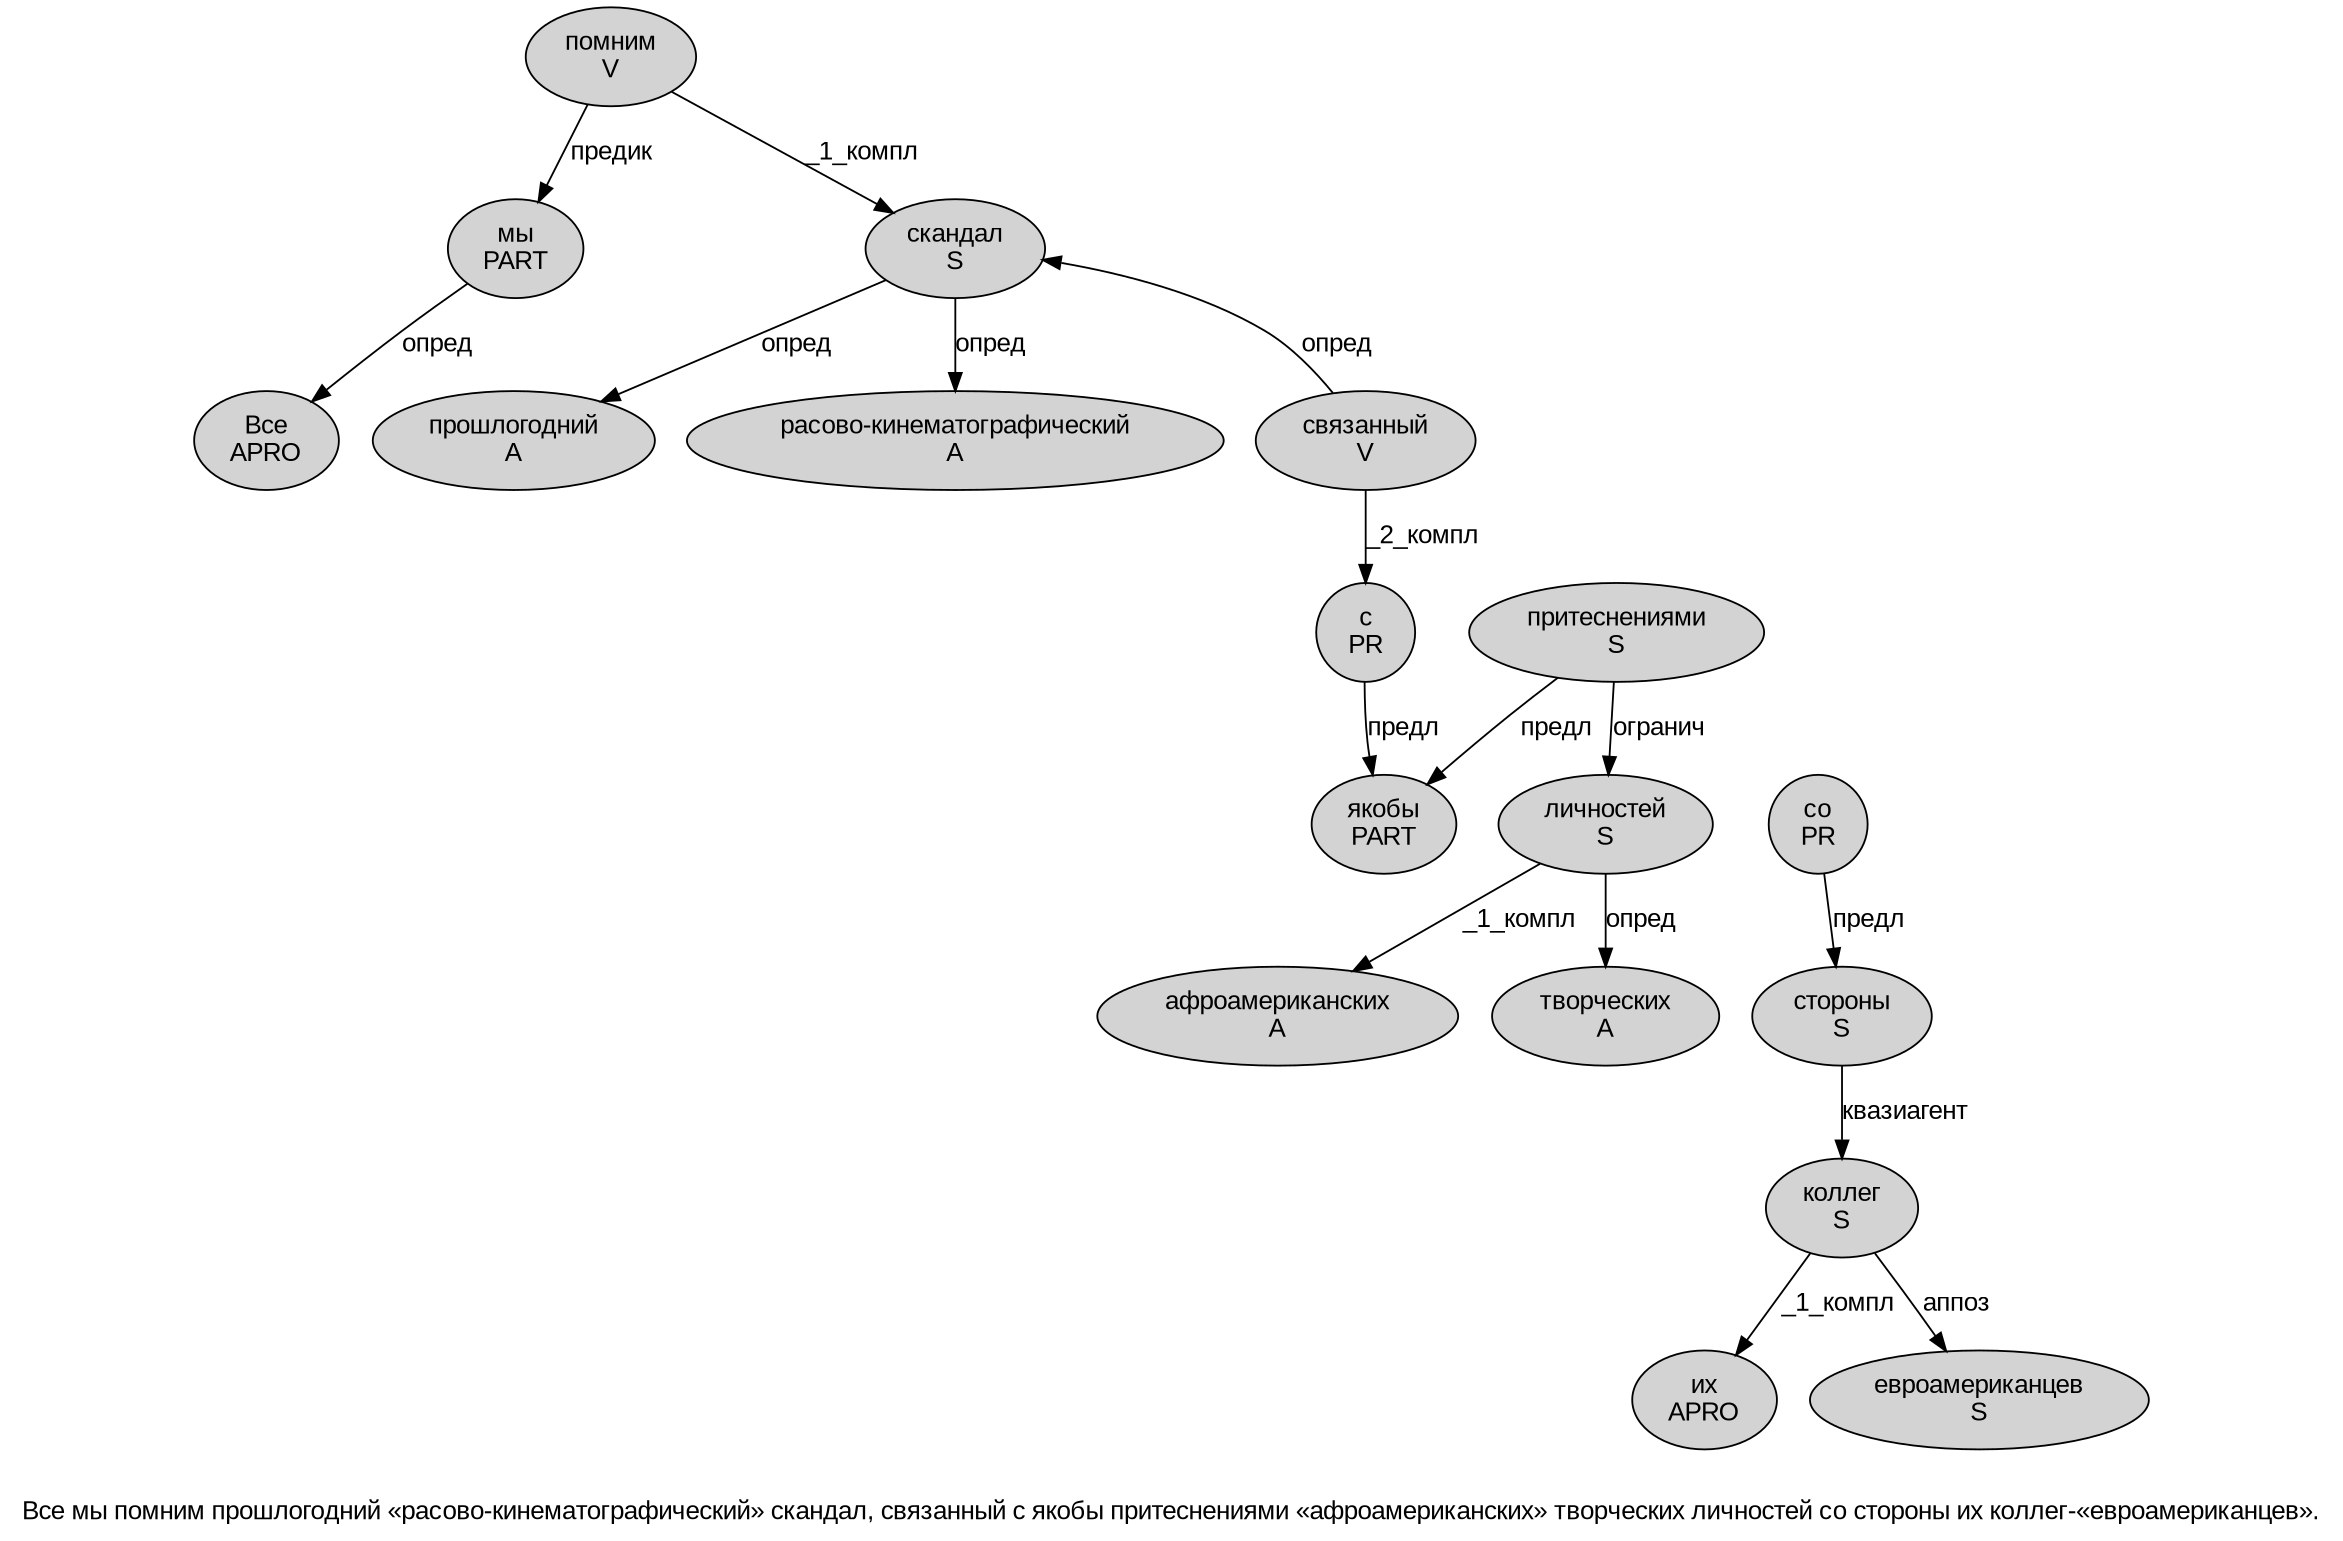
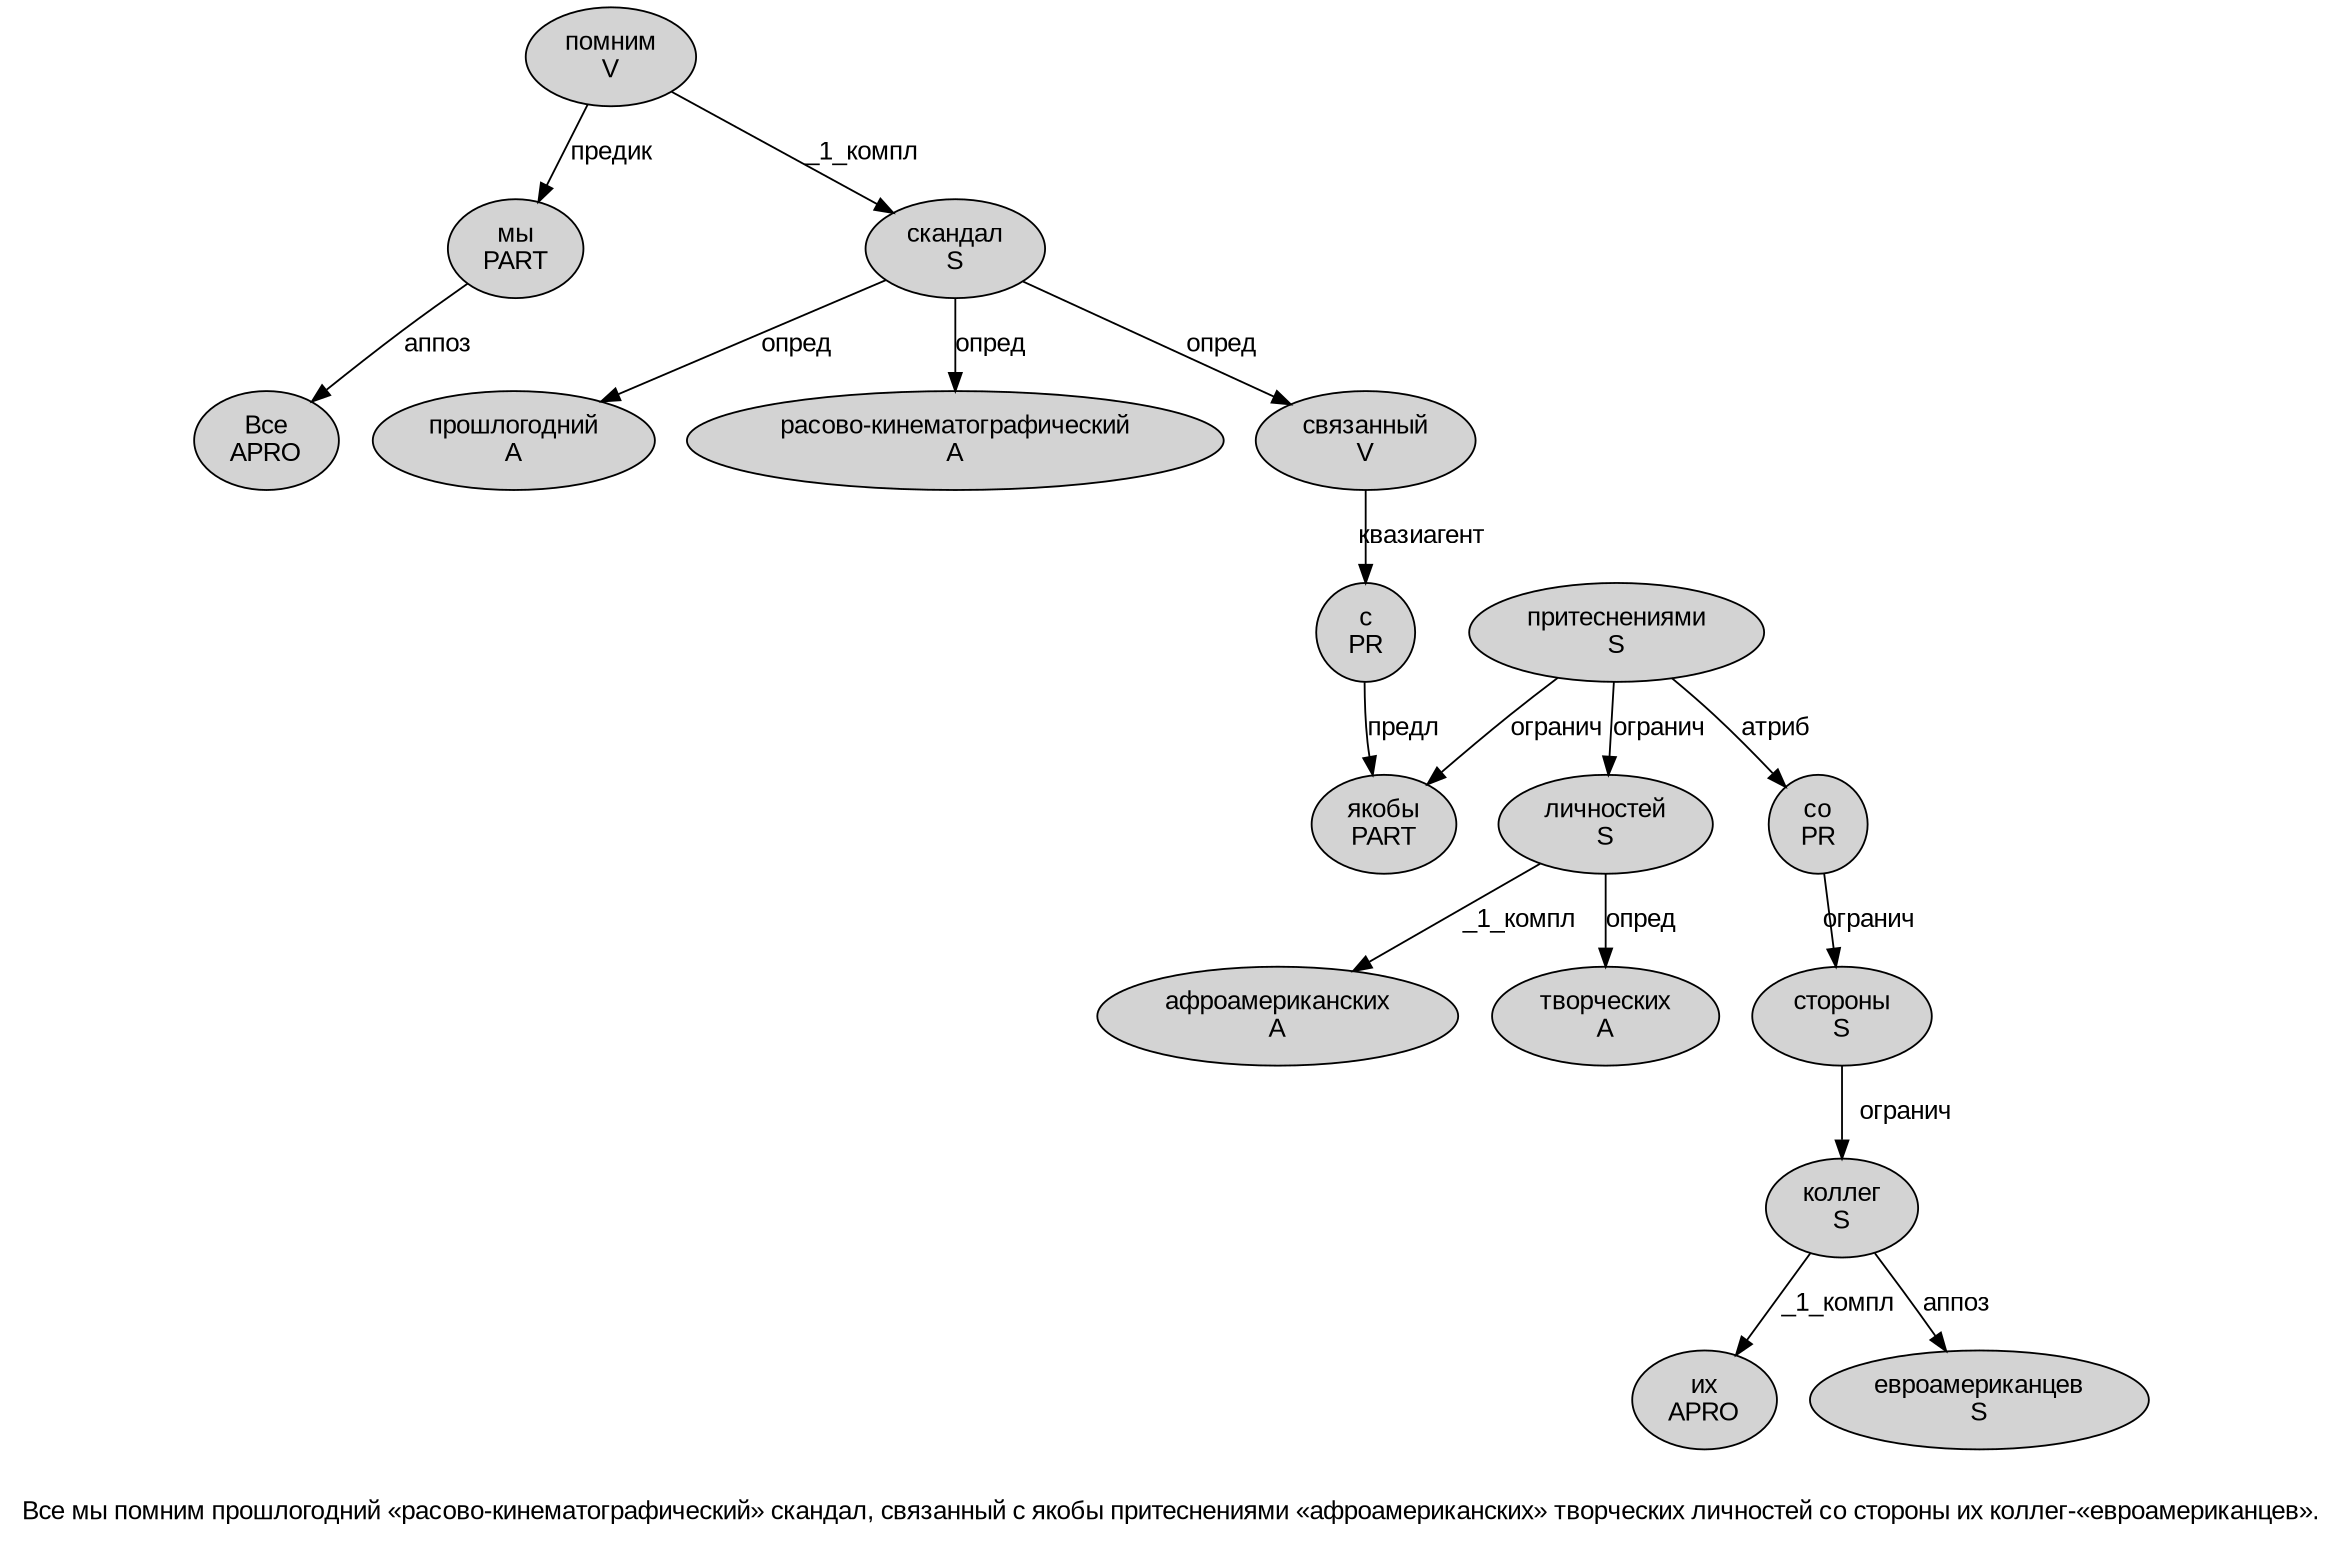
edge "связанный V" -> "скандал S": reversed
edge "мы PART" -> "Все APRO": label "опред" -> "аппоз"
edge "связанный V" -> "с PR": label "_2_компл" -> "квазиагент"
edge "притеснениями S" -> "со PR": added, label "атриб"
edge "притеснениями S" -> "якобы PART": label "предл" -> "огранич"
edge "со PR" -> "стороны S": label "предл" -> "огранич"
edge "стороны S" -> "коллег S": label "квазиагент" -> "огранич"
